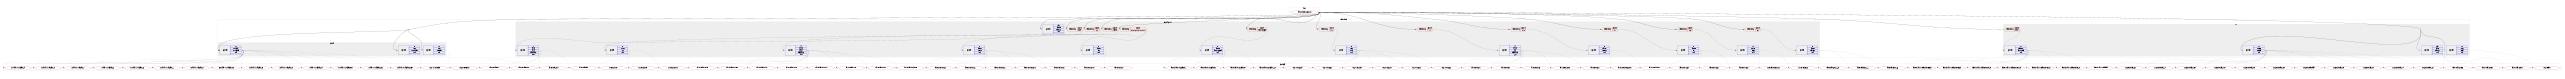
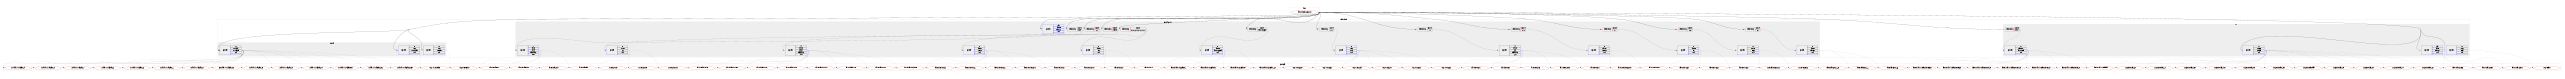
node "net-libs/ldns-1.7.0": added
